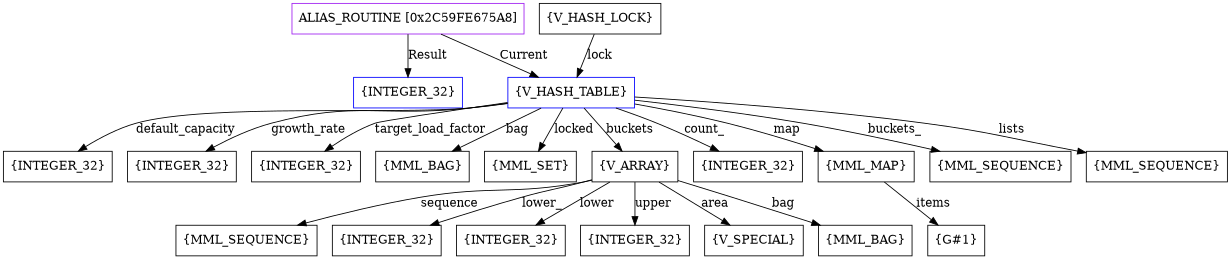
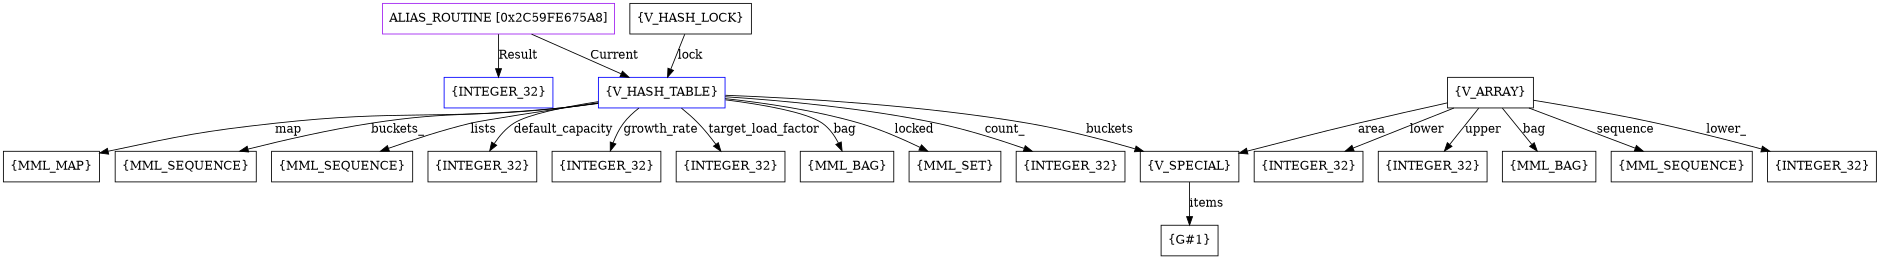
edge "{V_HASH_TABLE}" -> "{V_ARRAY}": now "{V_HASH_TABLE}" -> "{V_SPECIAL}"
edge "{MML_MAP}" -> "{G#1}": now "{V_SPECIAL}" -> "{G#1}"
